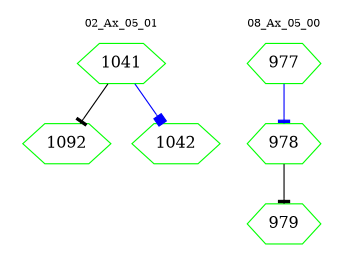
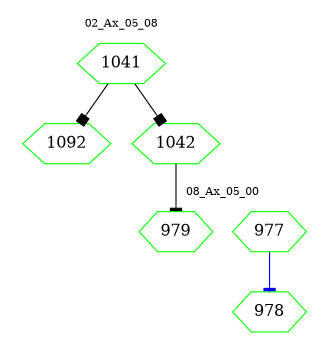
cluster "02_Ax_05_01": label "02_Ax_05_01" -> "02_Ax_05_08"
edge "1041" -> "1042": color blue -> black
edge "1041" -> "1092": arrowhead tee -> box
edge "978" -> "979": now "1042" -> "979"
